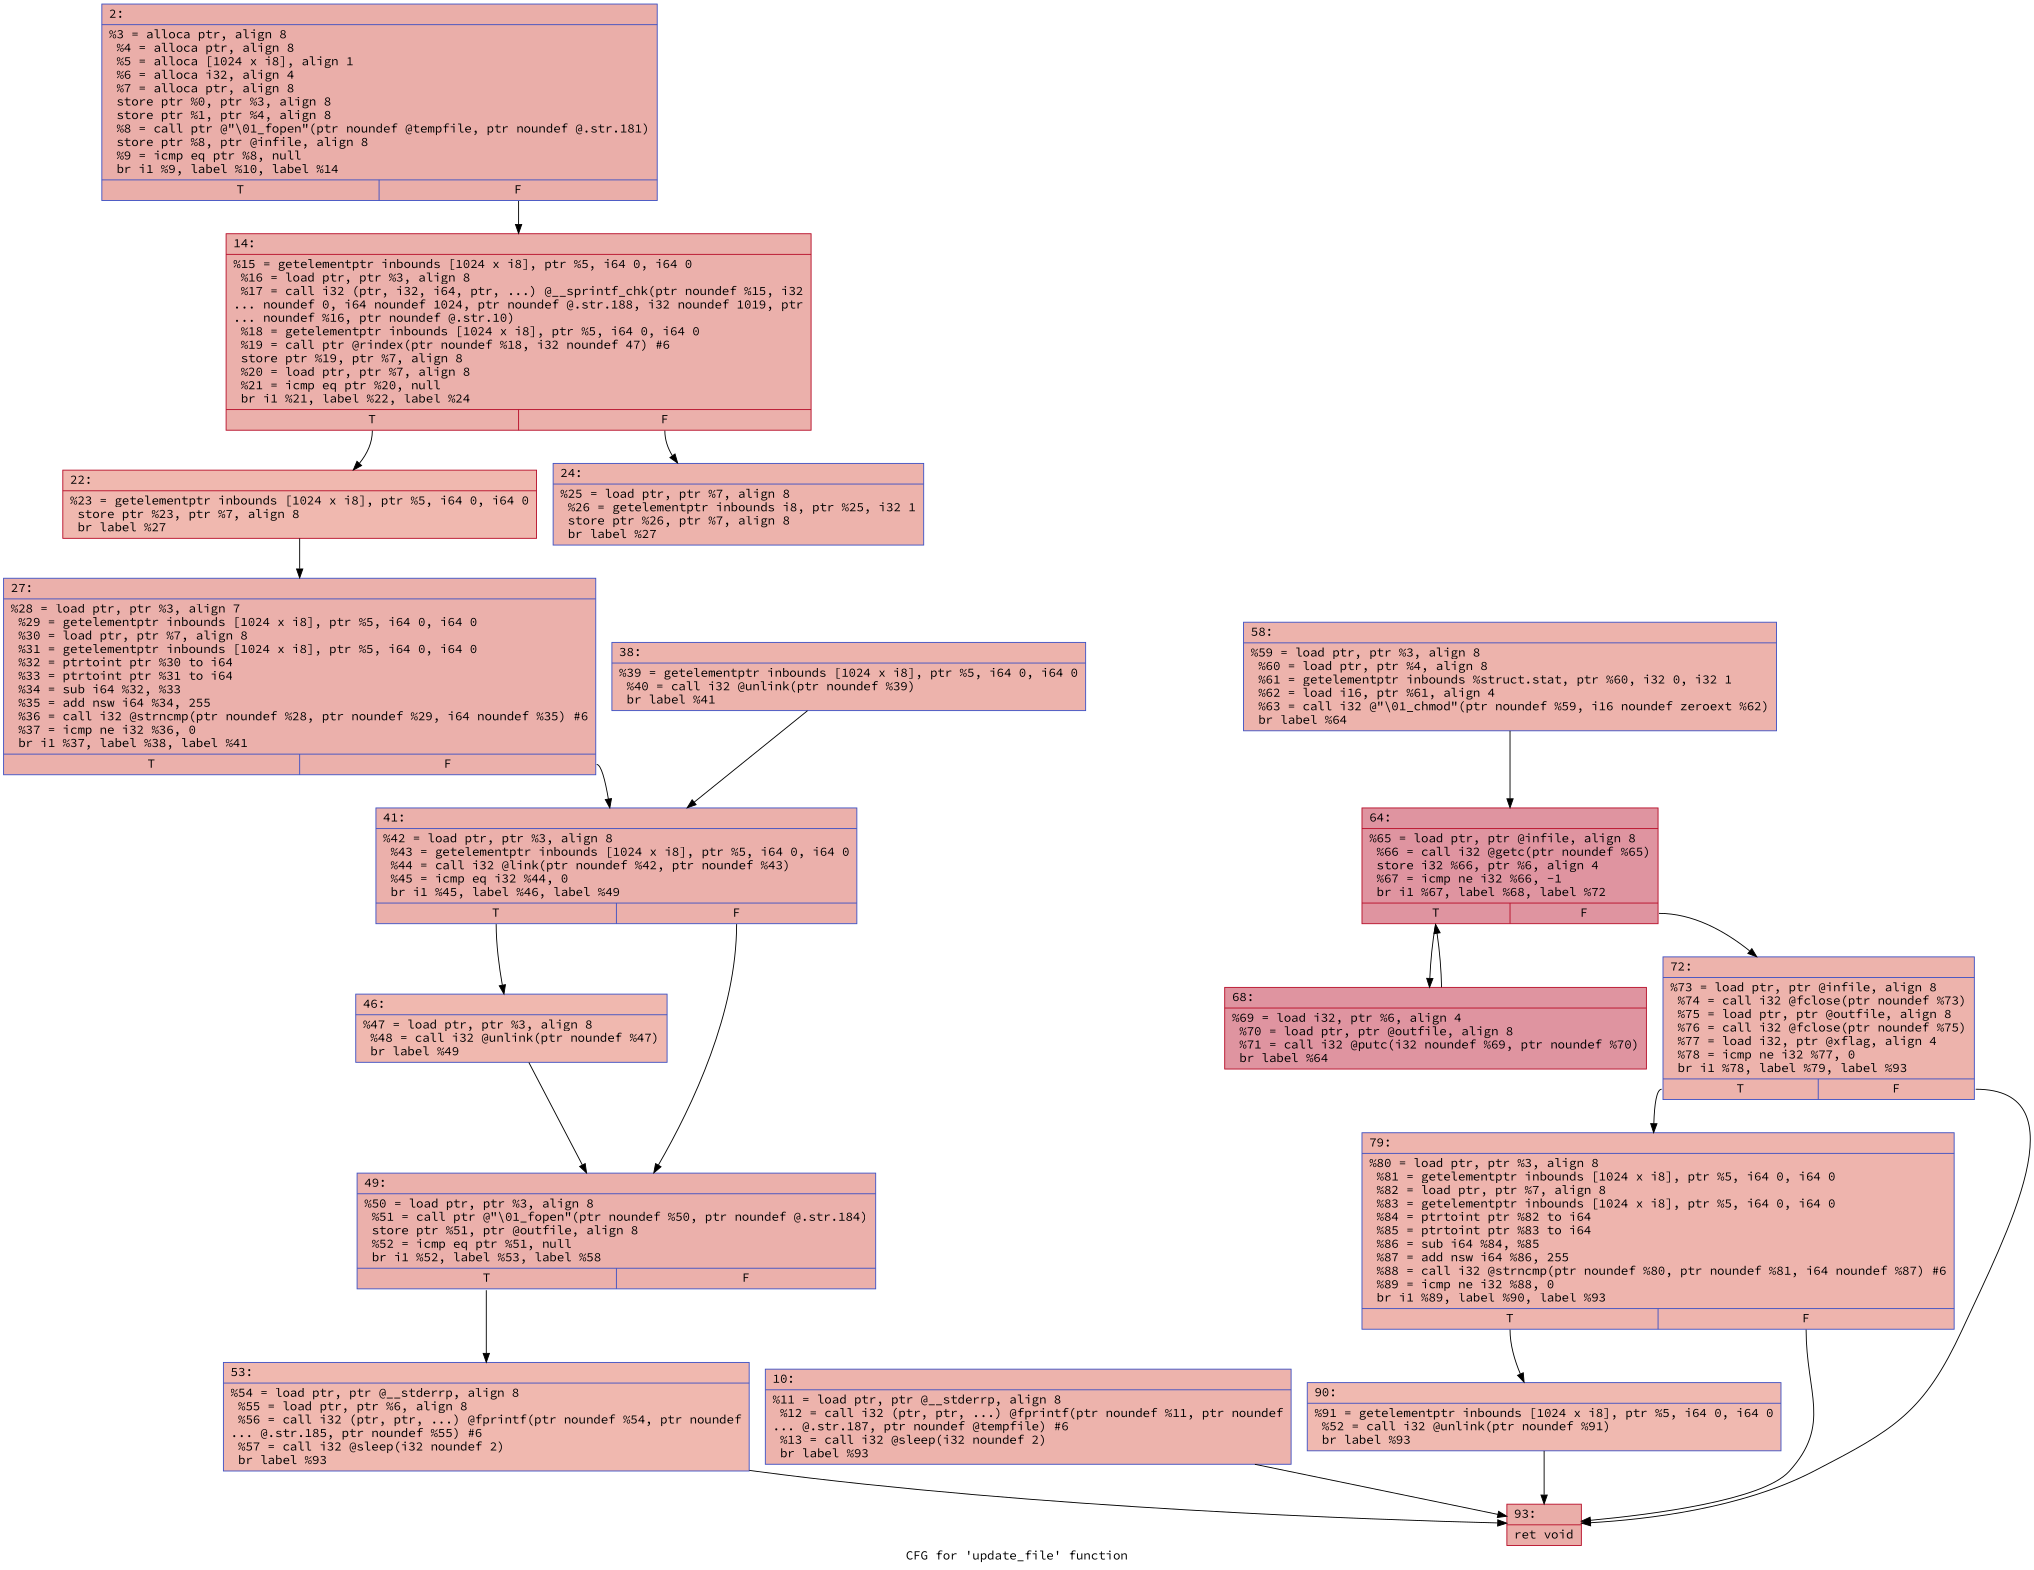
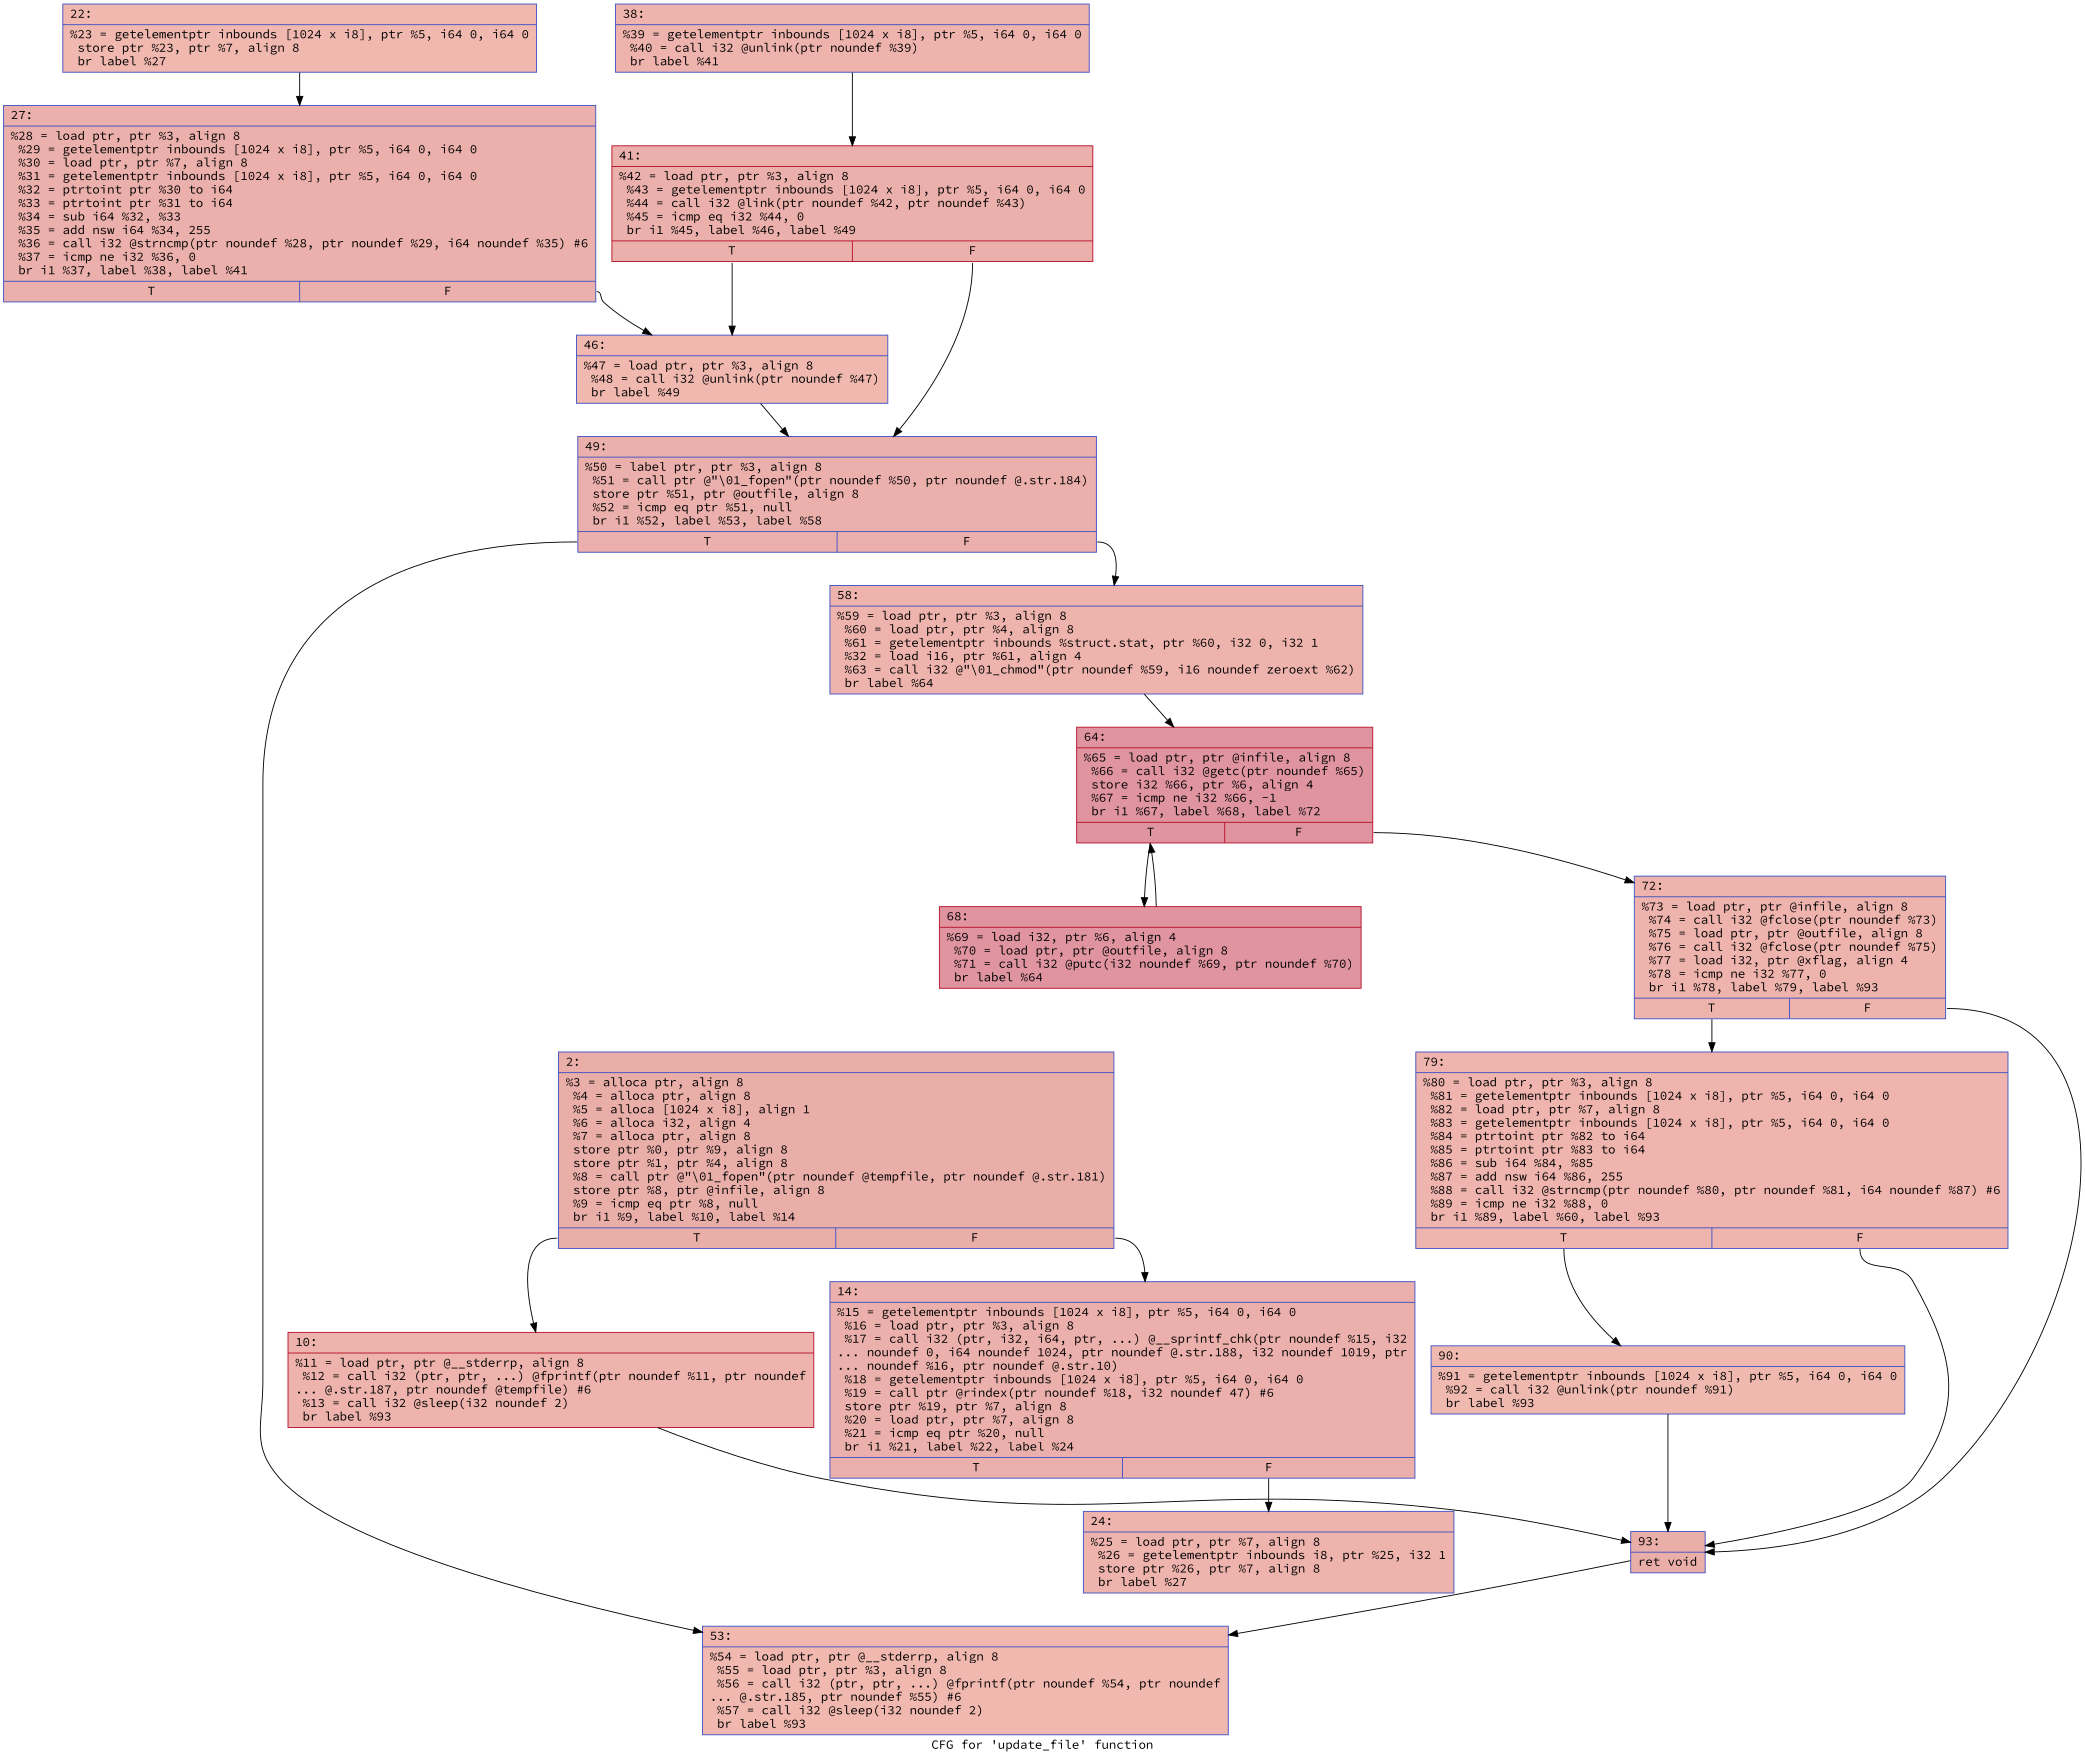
node "2:": text "store ptr %0, ptr %3, align 8" -> "store ptr %0, ptr %9, align 8"
node "14:": color #b70d28ff -> #3d50c3ff
edge "14:" -> "22:": removed
node "22:": color #b70d28ff -> #3d50c3ff
edge "49:" -> "58:": added
node "27:": text "%28 = load ptr, ptr %3, align 7" -> "%28 = load ptr, ptr %3, align 8"
node "58:": text "%62 = load i16, ptr %61, align 4" -> "%32 = load i16, ptr %61, align 4"
edge "27:" -> "41:": now "27:" -> "46:"
node "41:": color #3d50c3ff -> #b70d28ff
node "49:": text "%50 = load ptr, ptr %3, align 8" -> "%50 = label ptr, ptr %3, align 8"
edge "2:" -> "10:": added
node "79:": text "br i1 %89, label %90, label %93" -> "br i1 %89, label %60, label %93"
node "53:": text "%55 = load ptr, ptr %6, align 8" -> "%55 = load ptr, ptr %3, align 8"
node "10:": color #3d50c3ff -> #b70d28ff
node "90:": text "%52 = call i32 @unlink(ptr noundef %91)" -> "%92 = call i32 @unlink(ptr noundef %91)"
edge "53:" -> "93:": reversed
node "93:": color #b70d28ff -> #3d50c3ff
